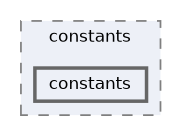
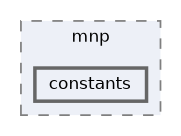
cluster "constants": label "constants" -> "mnp"
